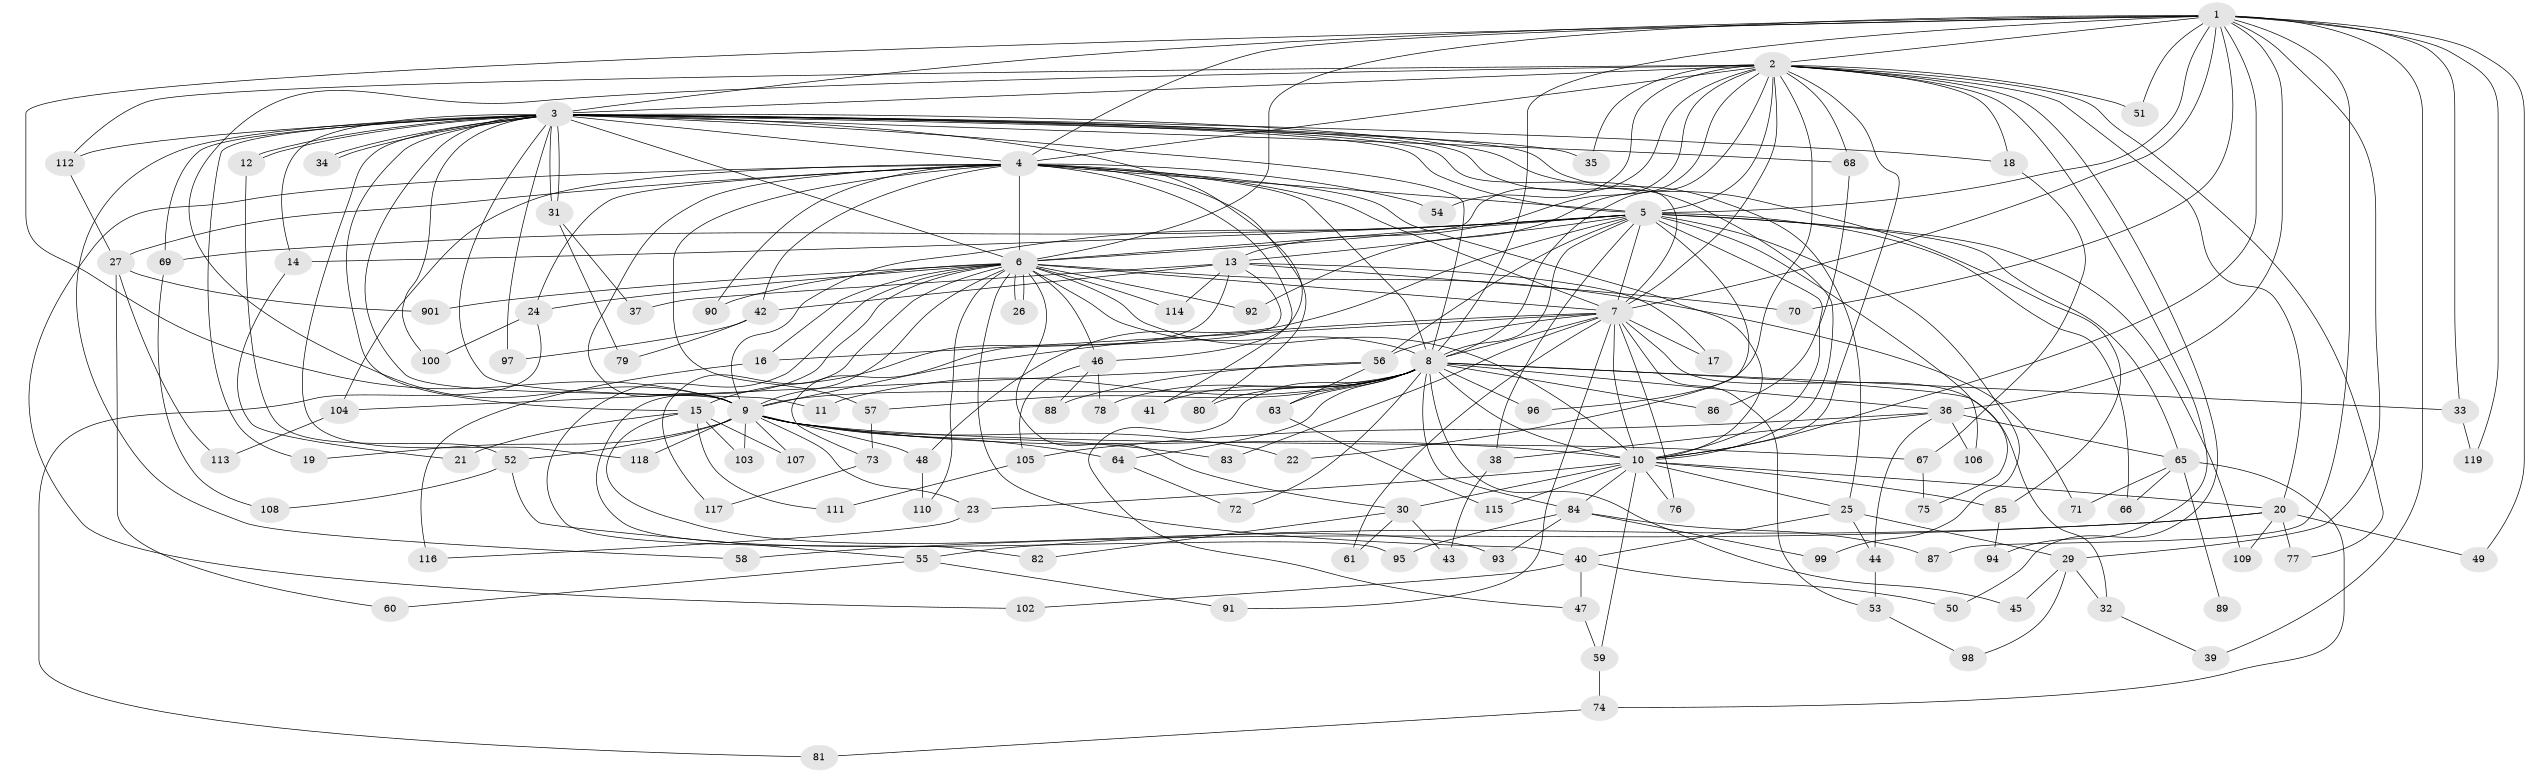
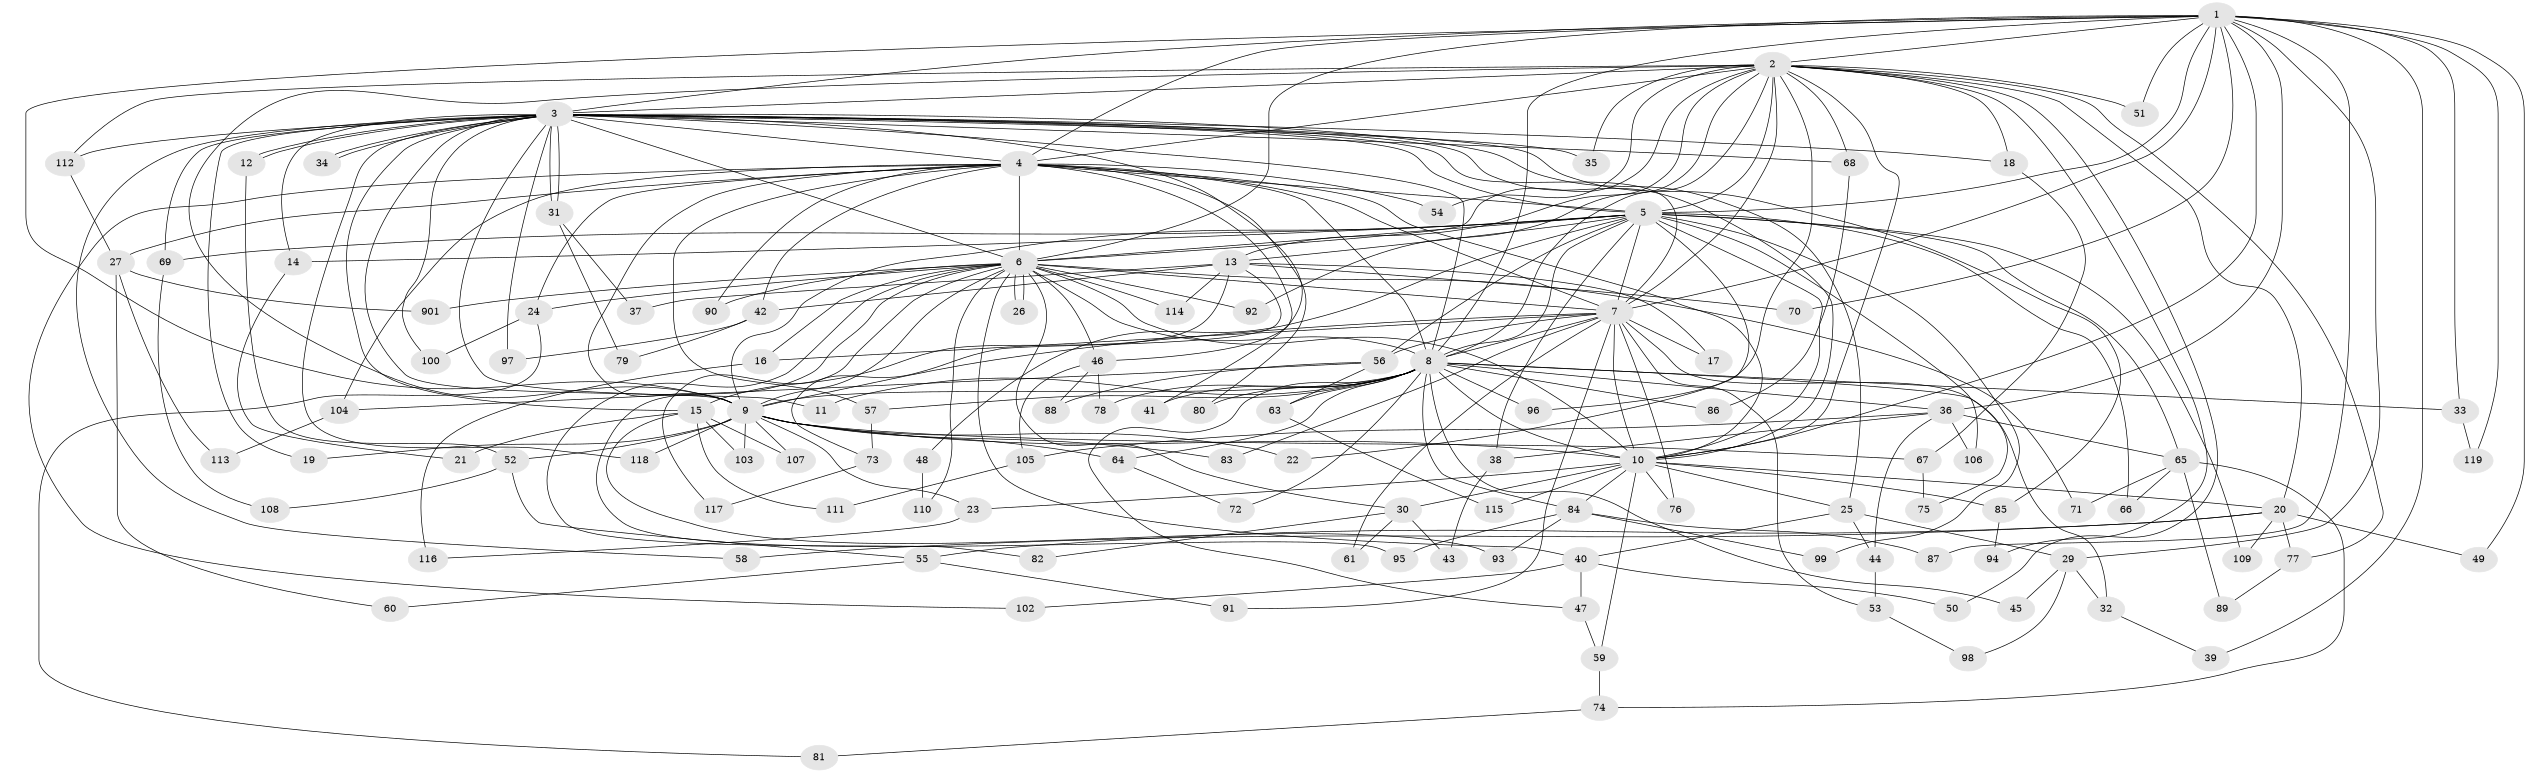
edge "9" -- "48": removed
edge "77" -- "89": added
